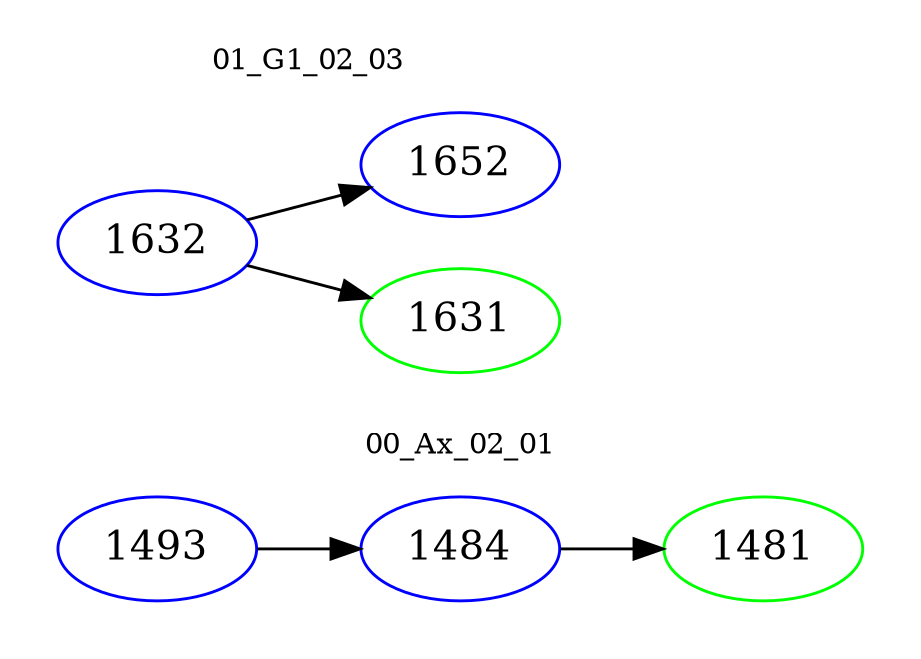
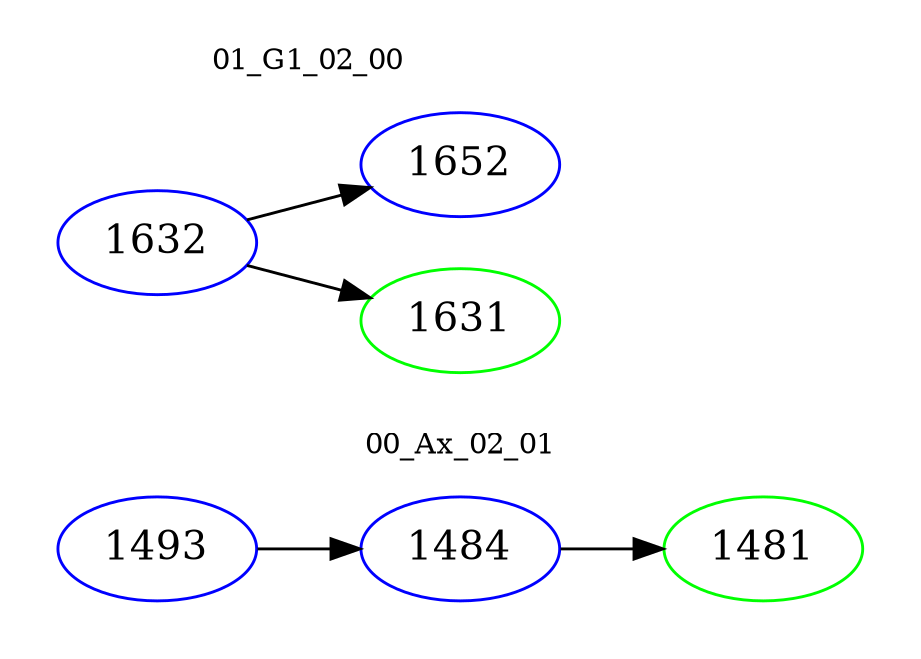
cluster "01_G1_02_03": label "01_G1_02_03" -> "01_G1_02_00"
